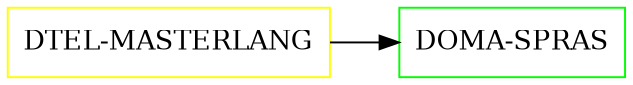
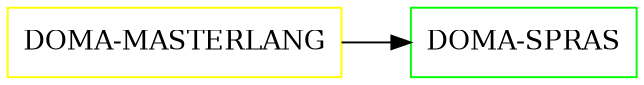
node "DTEL-MASTERLANG": label "DTEL-MASTERLANG" -> "DOMA-MASTERLANG"
